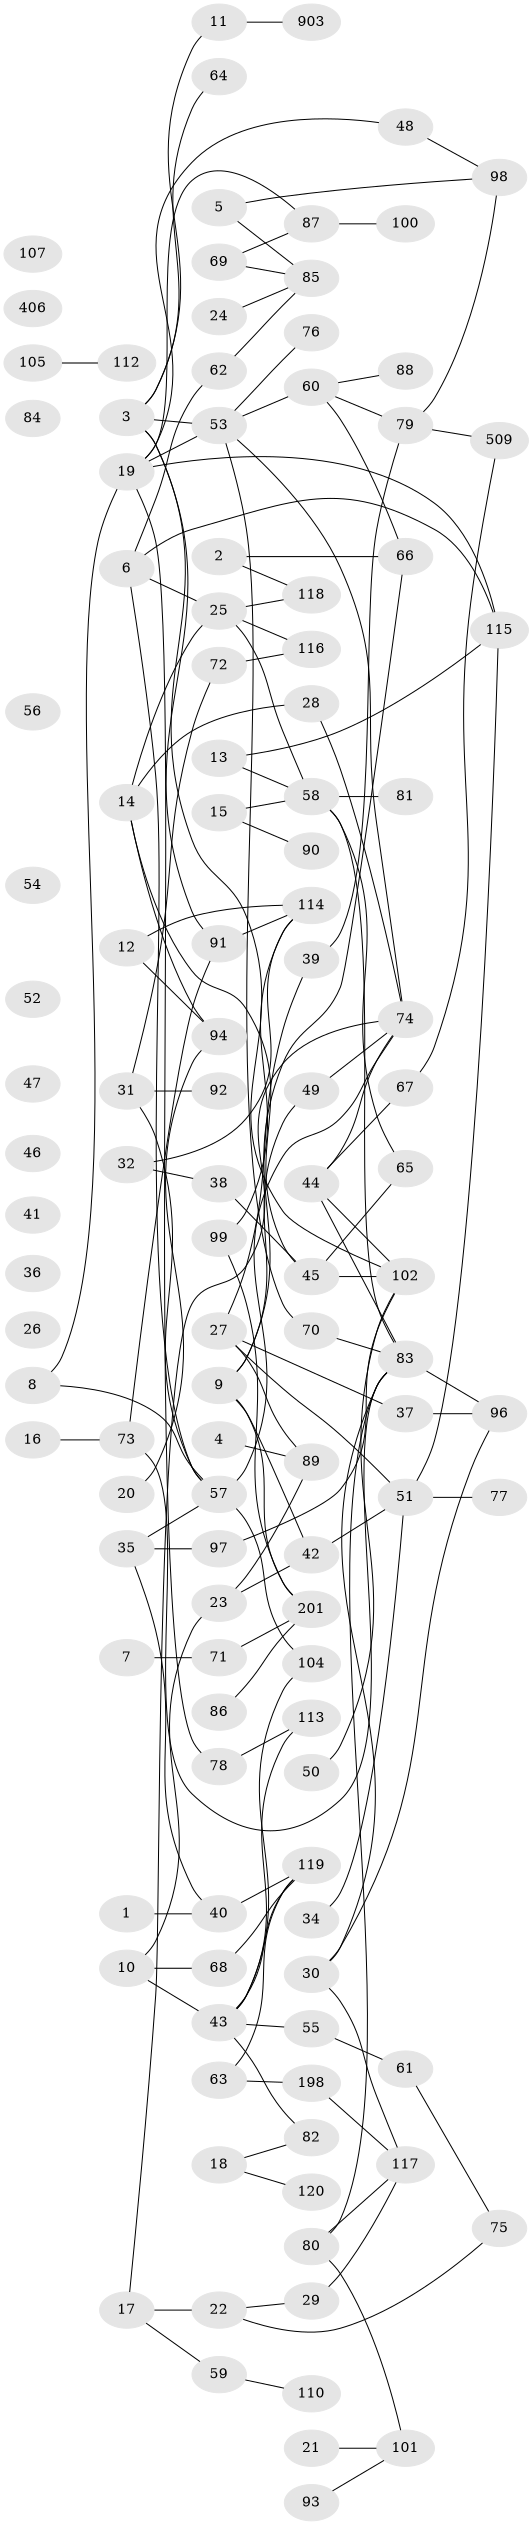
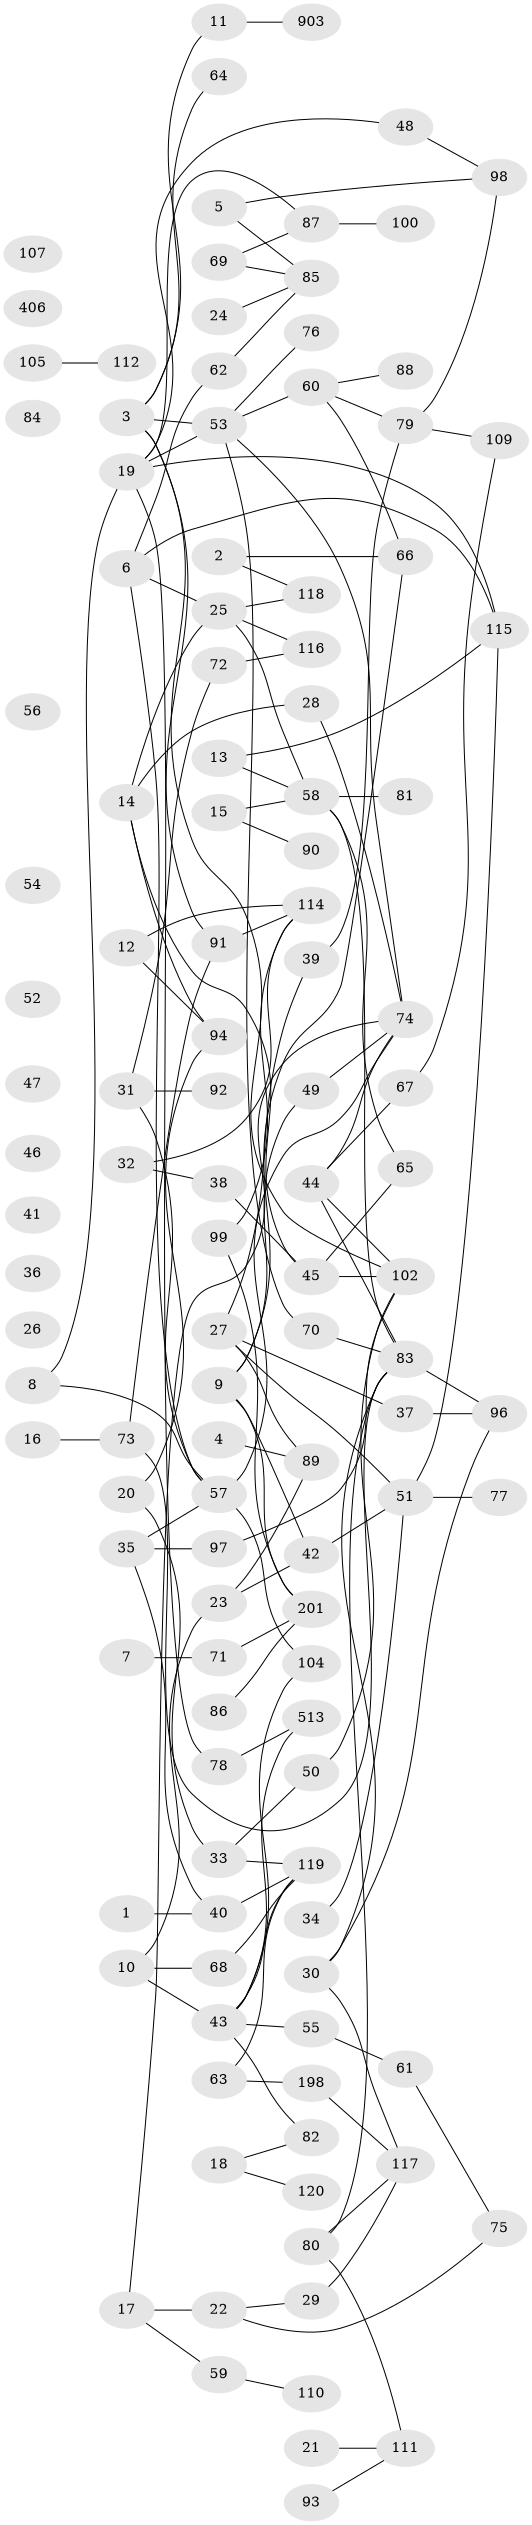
node "509": label "509" -> "109"
node "113": label "113" -> "513"
node "33": added
node "101": label "101" -> "111"
